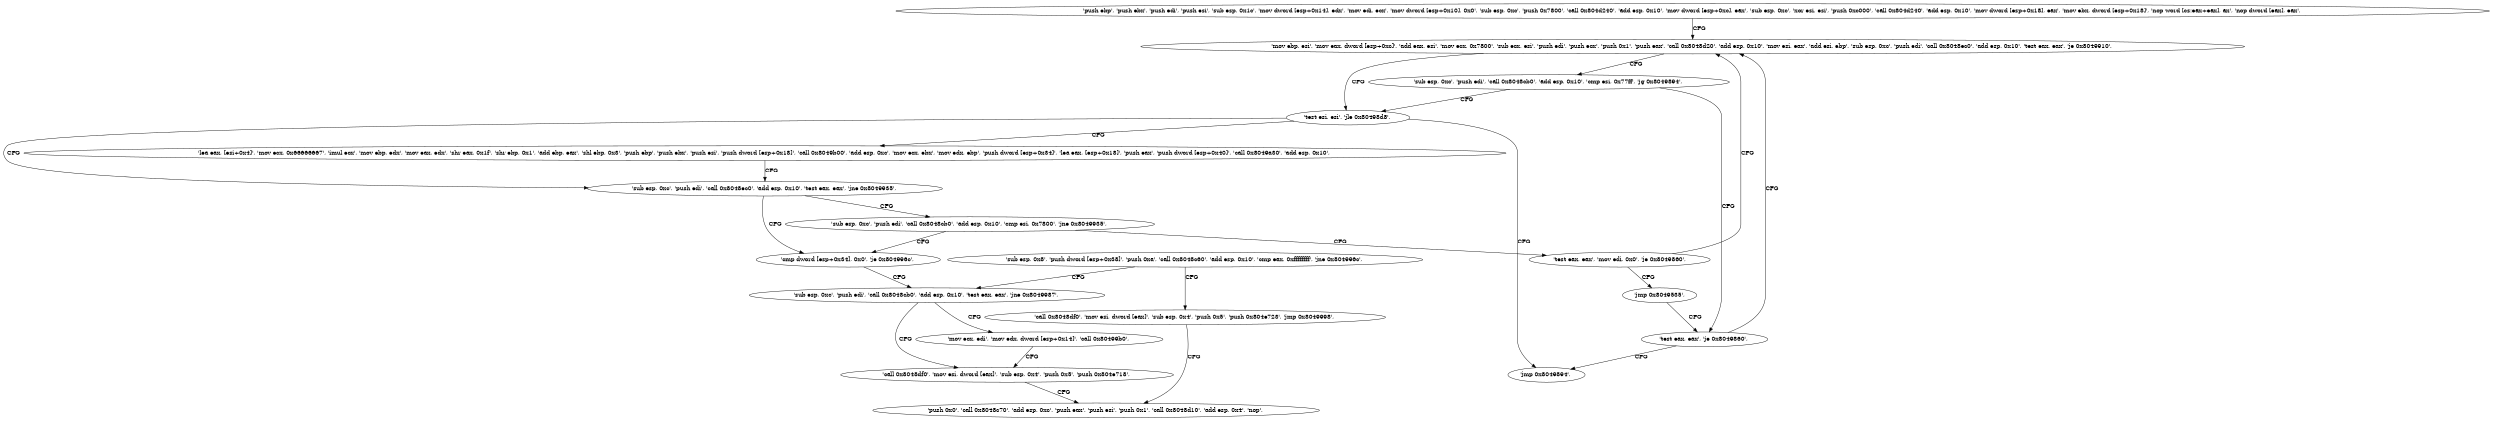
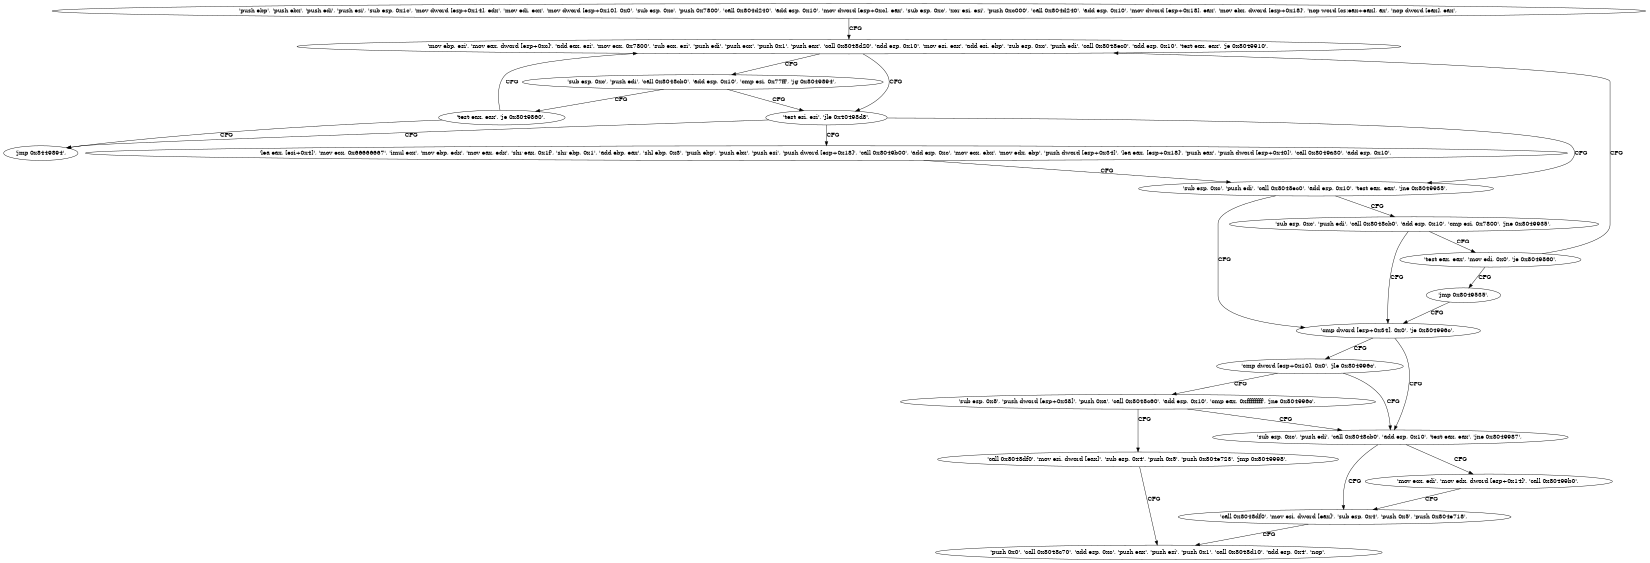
node "'test esi, esi', 'jle 0x80498d8',": label "'test esi, esi', 'jle 0x80498d8'," -> "'test esi, esi', 'jle 0x40498d8',"
edge "'jmp 0x8049535'," -> "'test eax, eax', 'je 0x8049860',": now "'jmp 0x8049535'," -> "'cmp dword [esp+0x34], 0x0', 'je 0x804996c',"
node "'cmp dword [esp+0x10], 0x0', 'jle 0x804996c',": added
node "'jmp 0x8049894',": label "'jmp 0x8049894'," -> "'jmp 0x8449894',"
